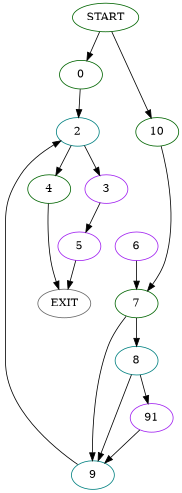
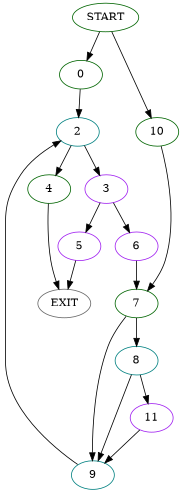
edge "3" -> "6": added
node "91": label "91" -> "11"
